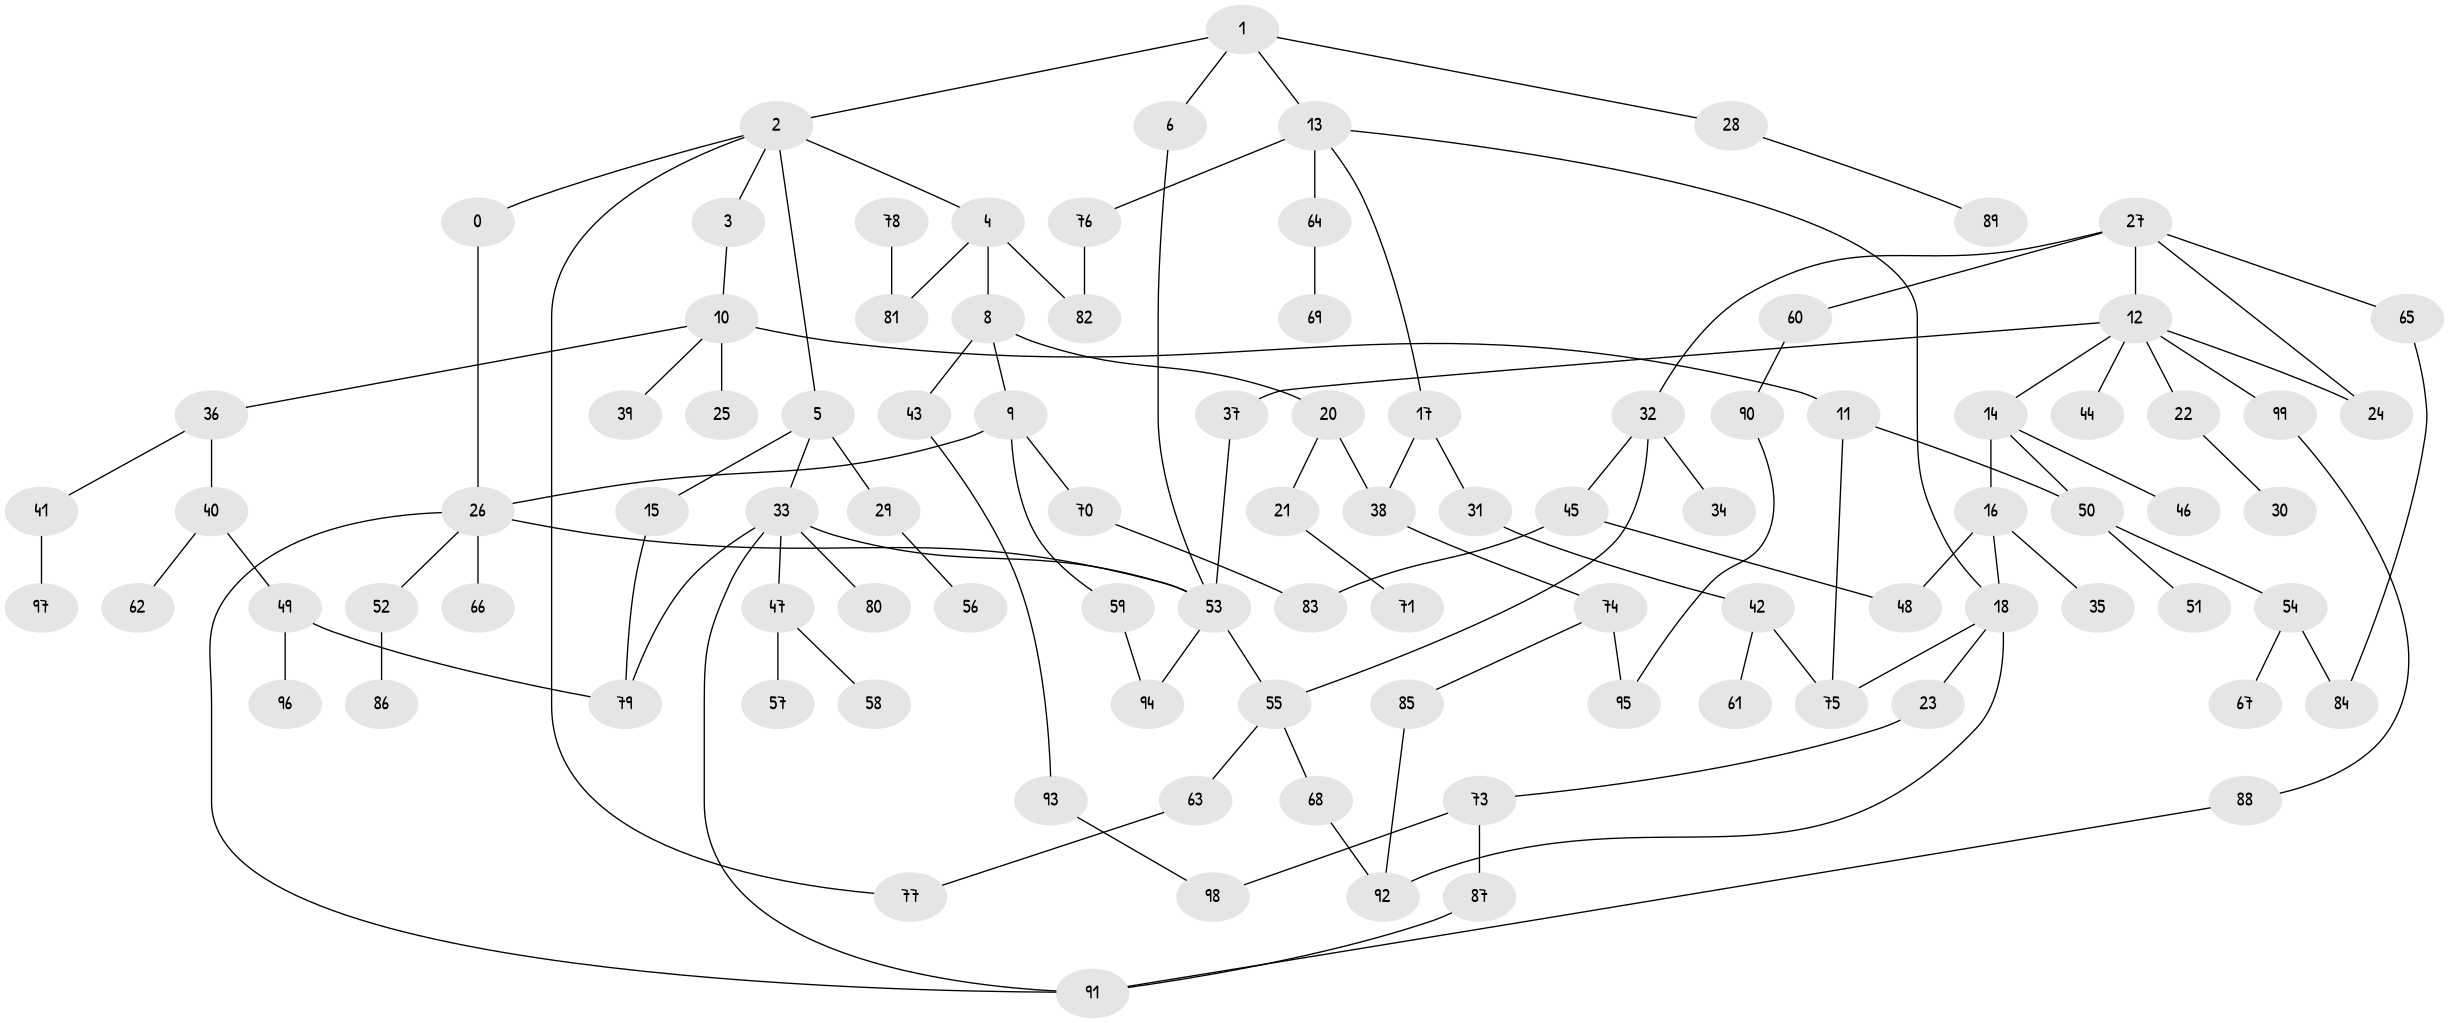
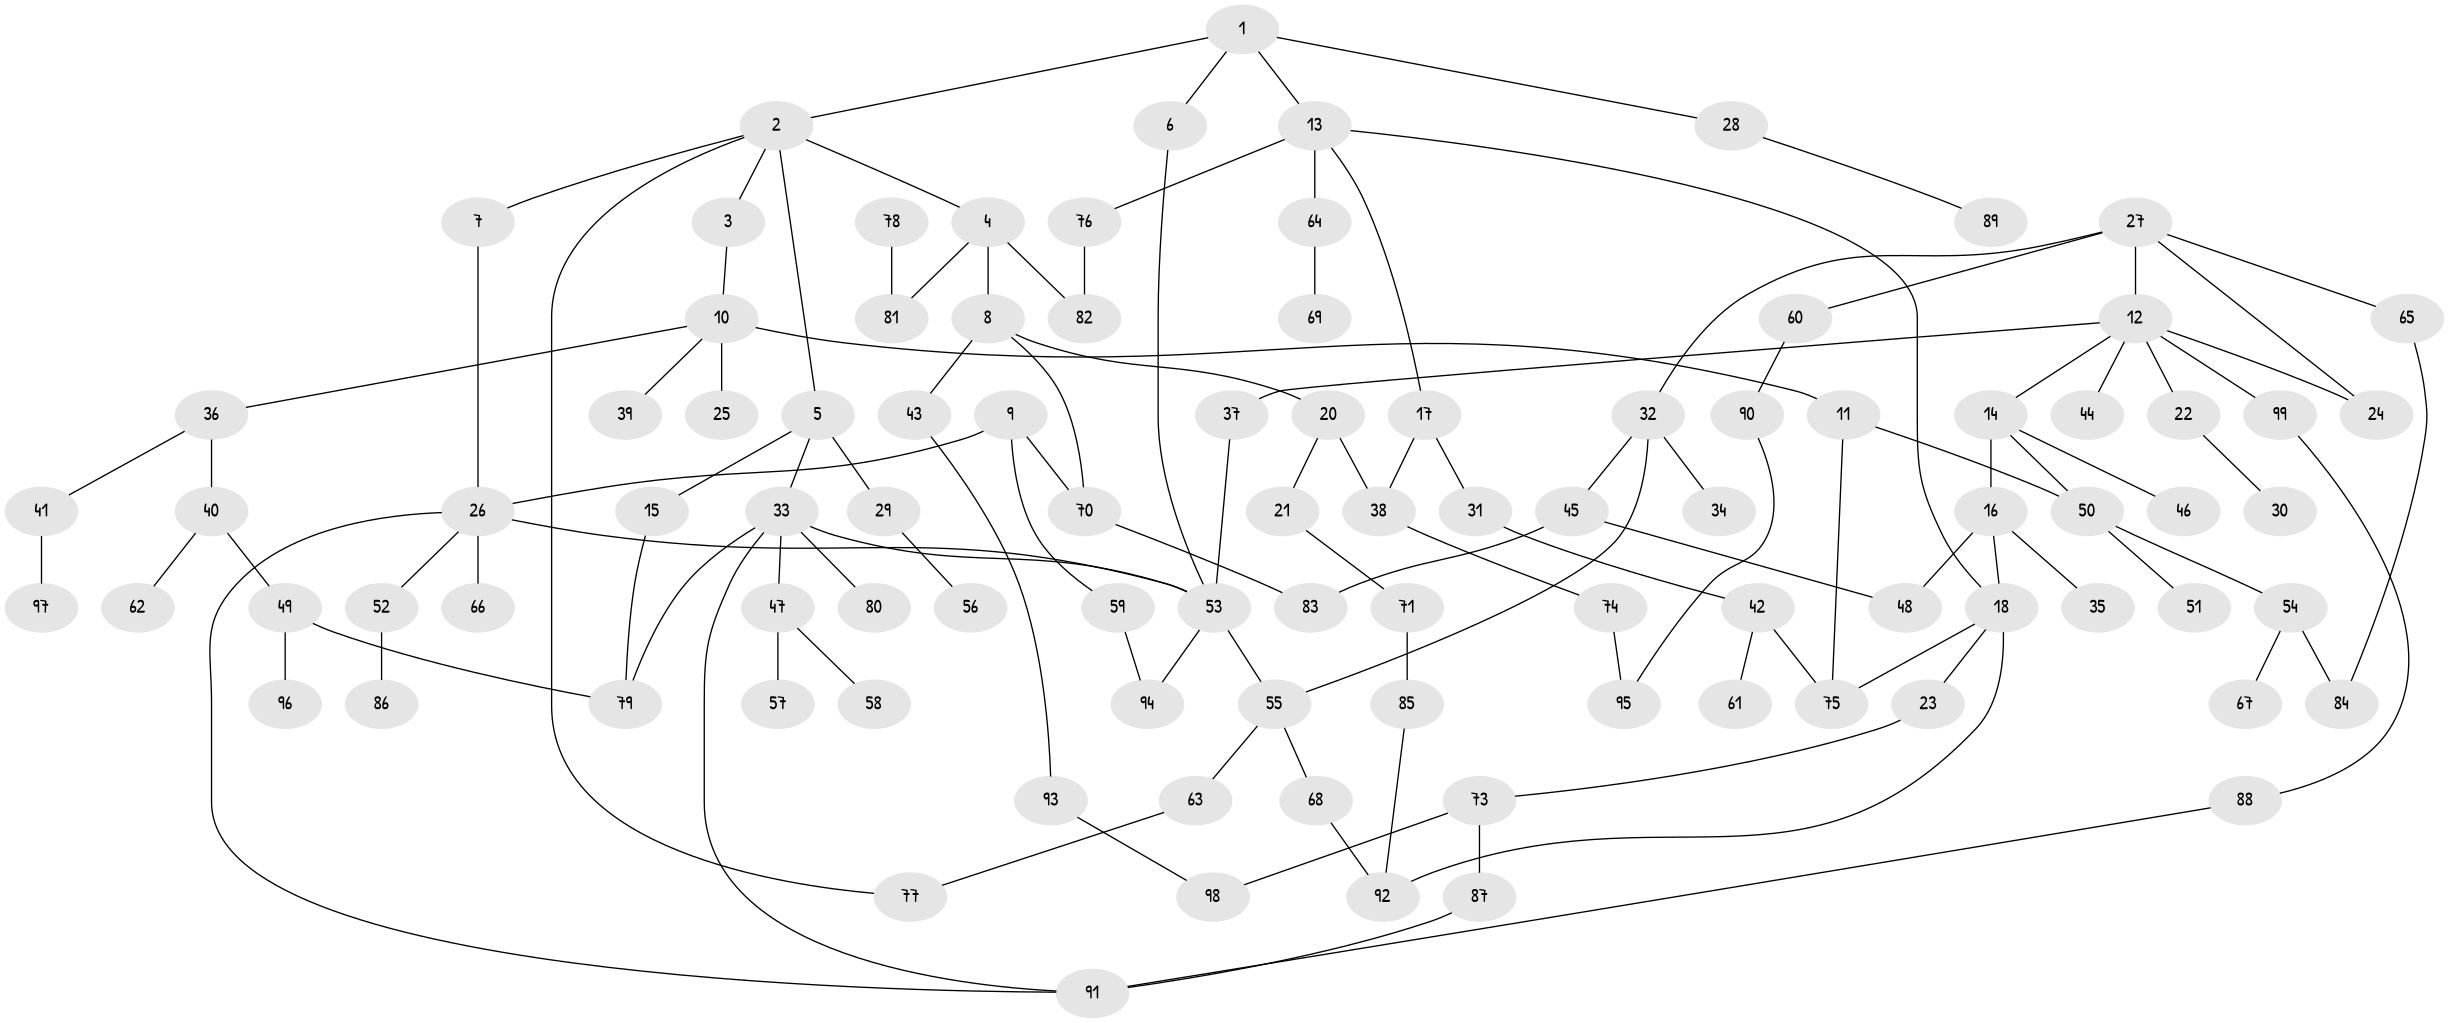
node "0": label "0" -> "7"
edge "8" -- "9": now "8" -- "70"
edge "74" -- "85": now "71" -- "85"
